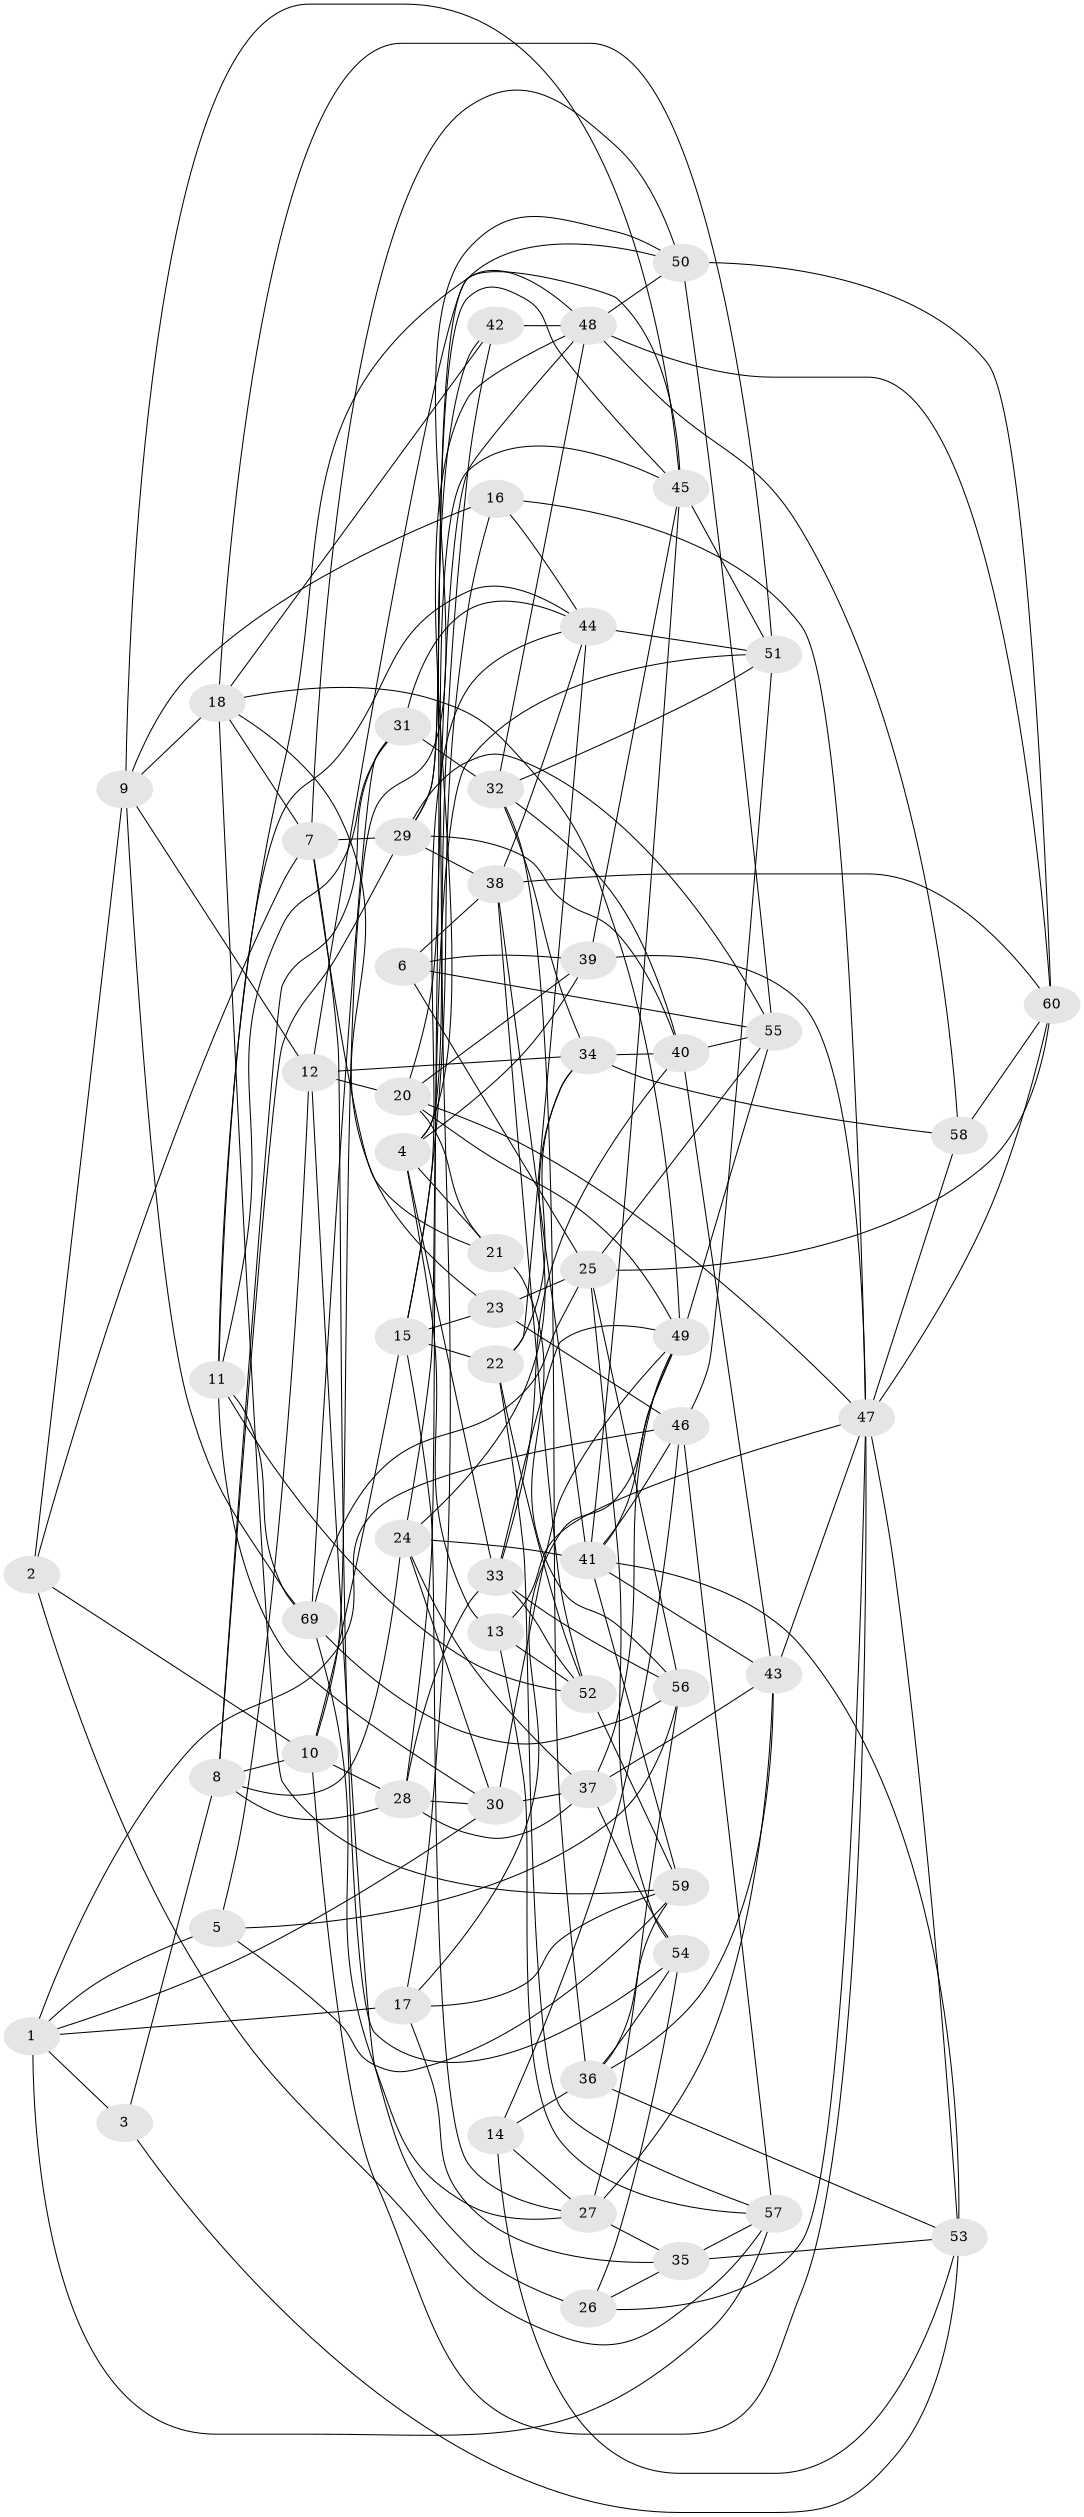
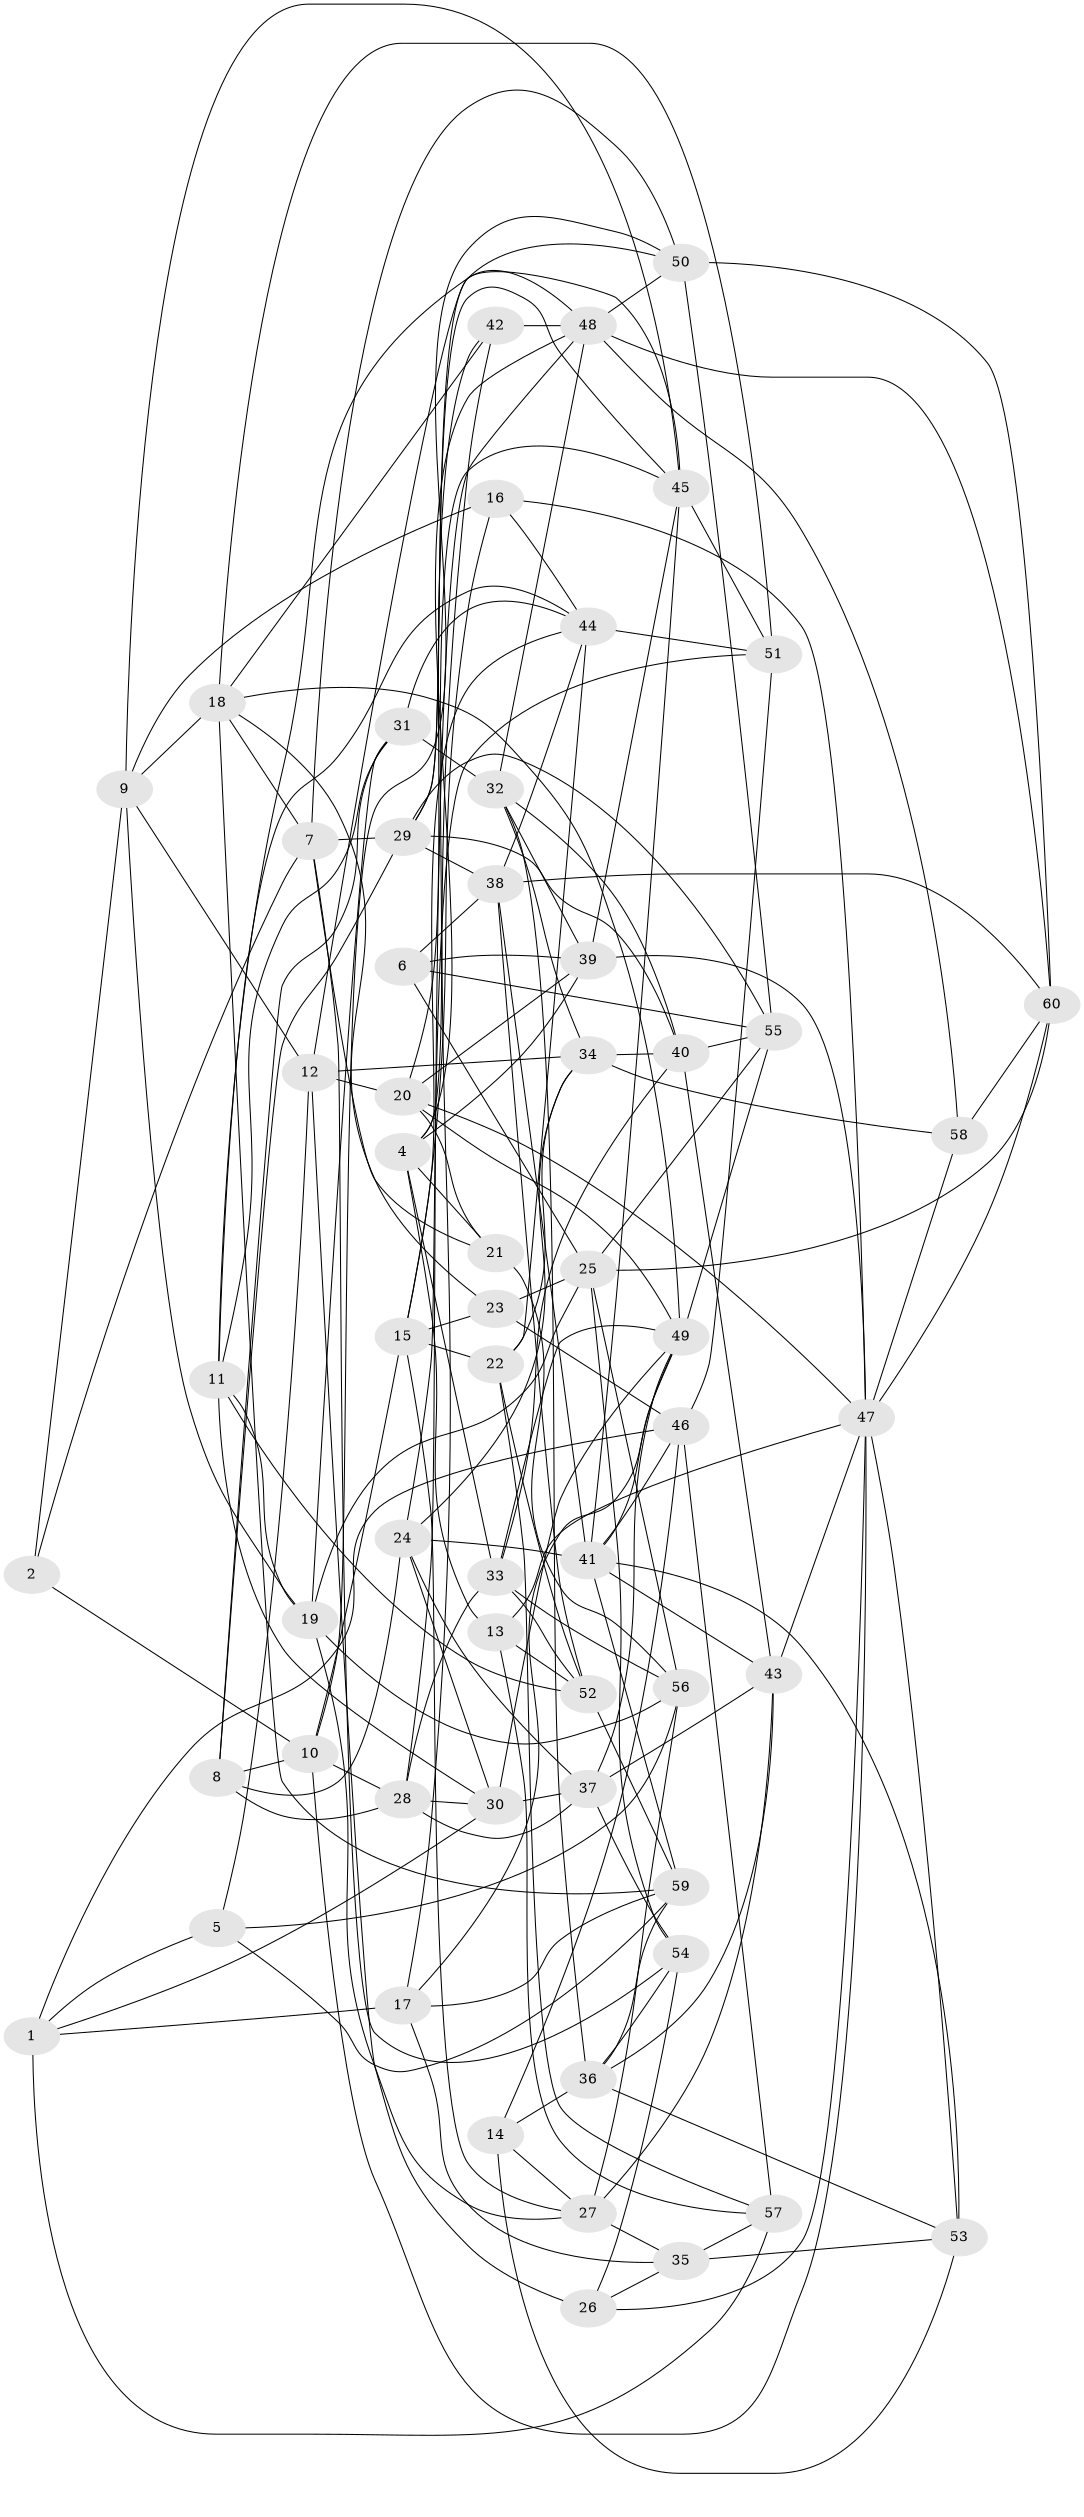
edge "51" -- "32": now "39" -- "32"
node "69": label "69" -> "19"
edge "2" -- "57": removed
node "3": removed
